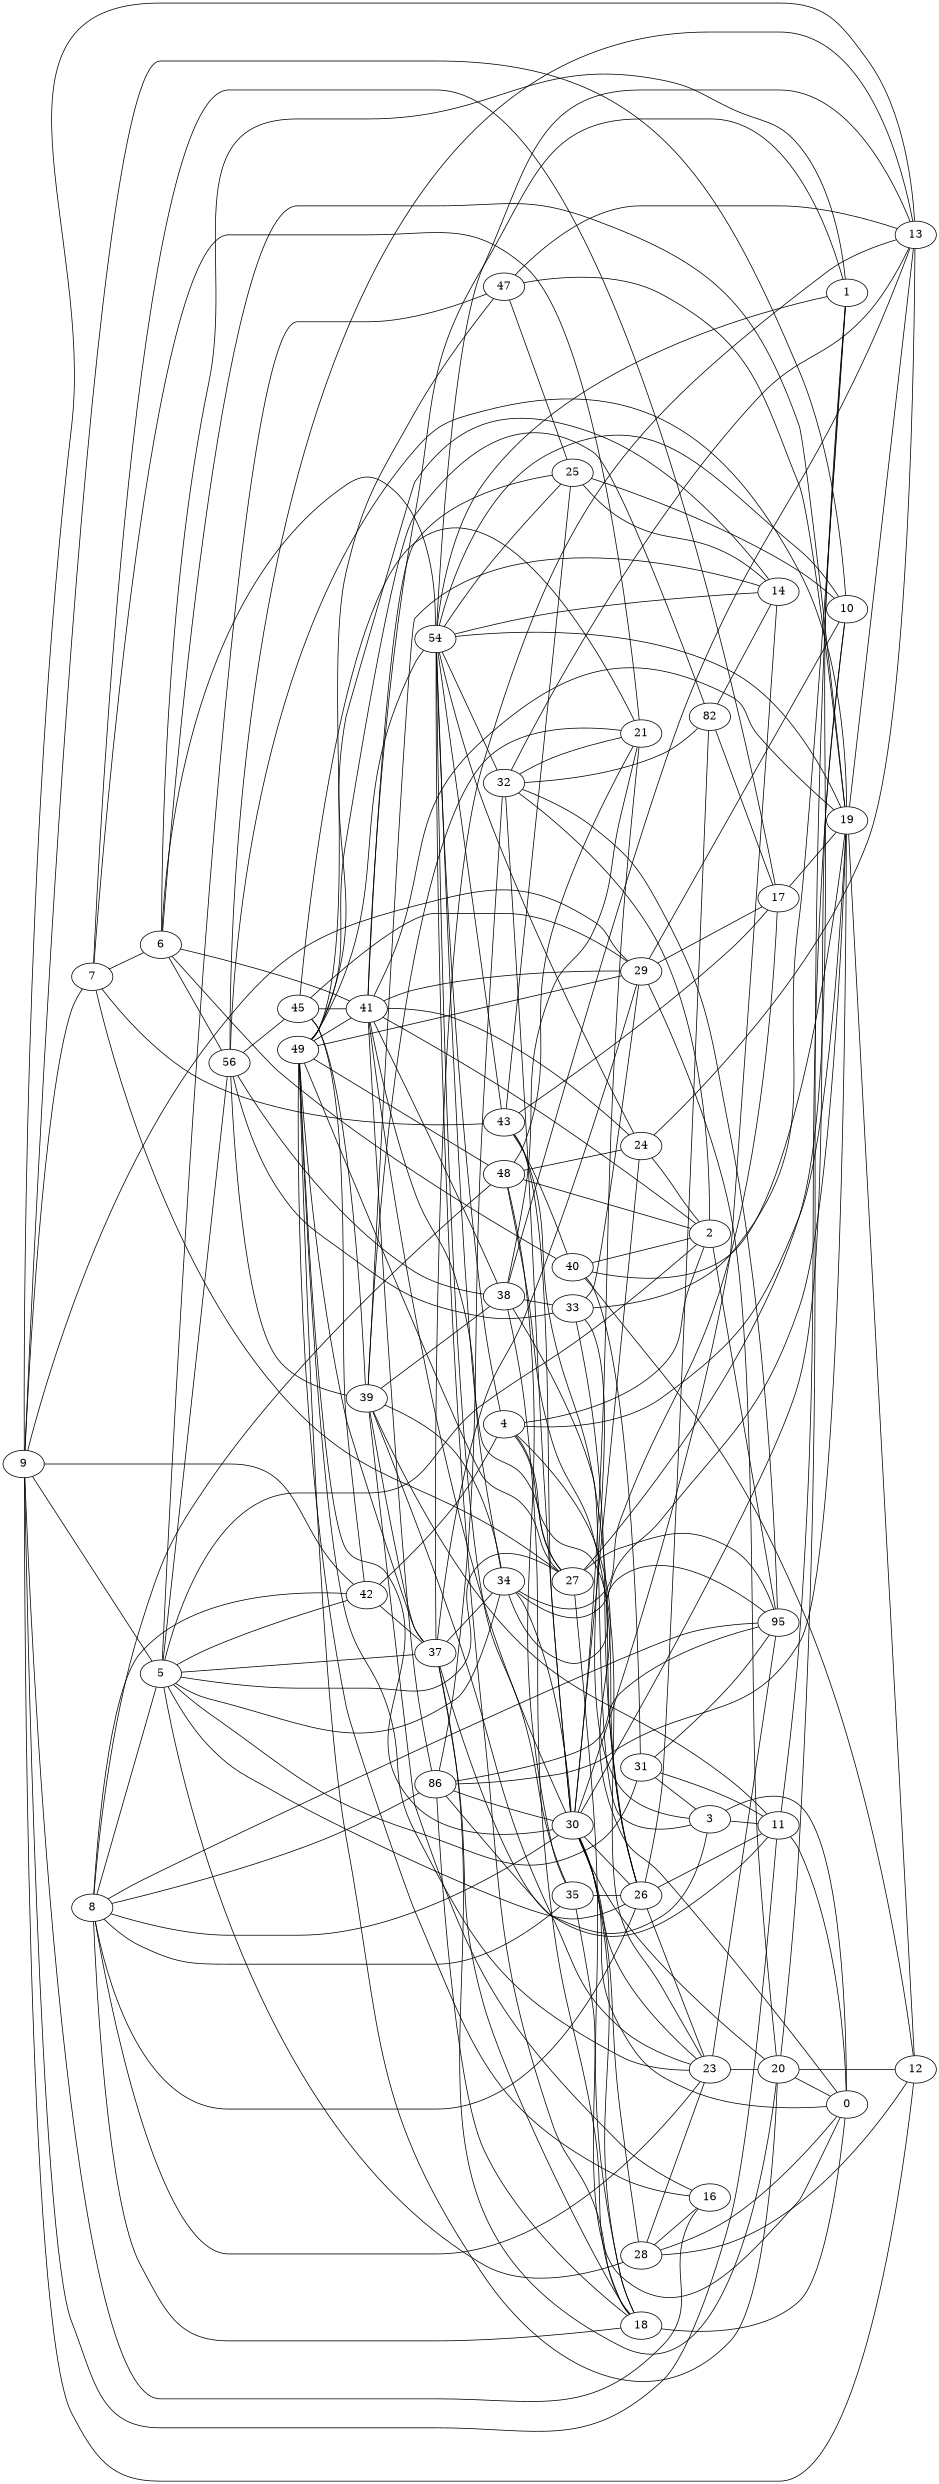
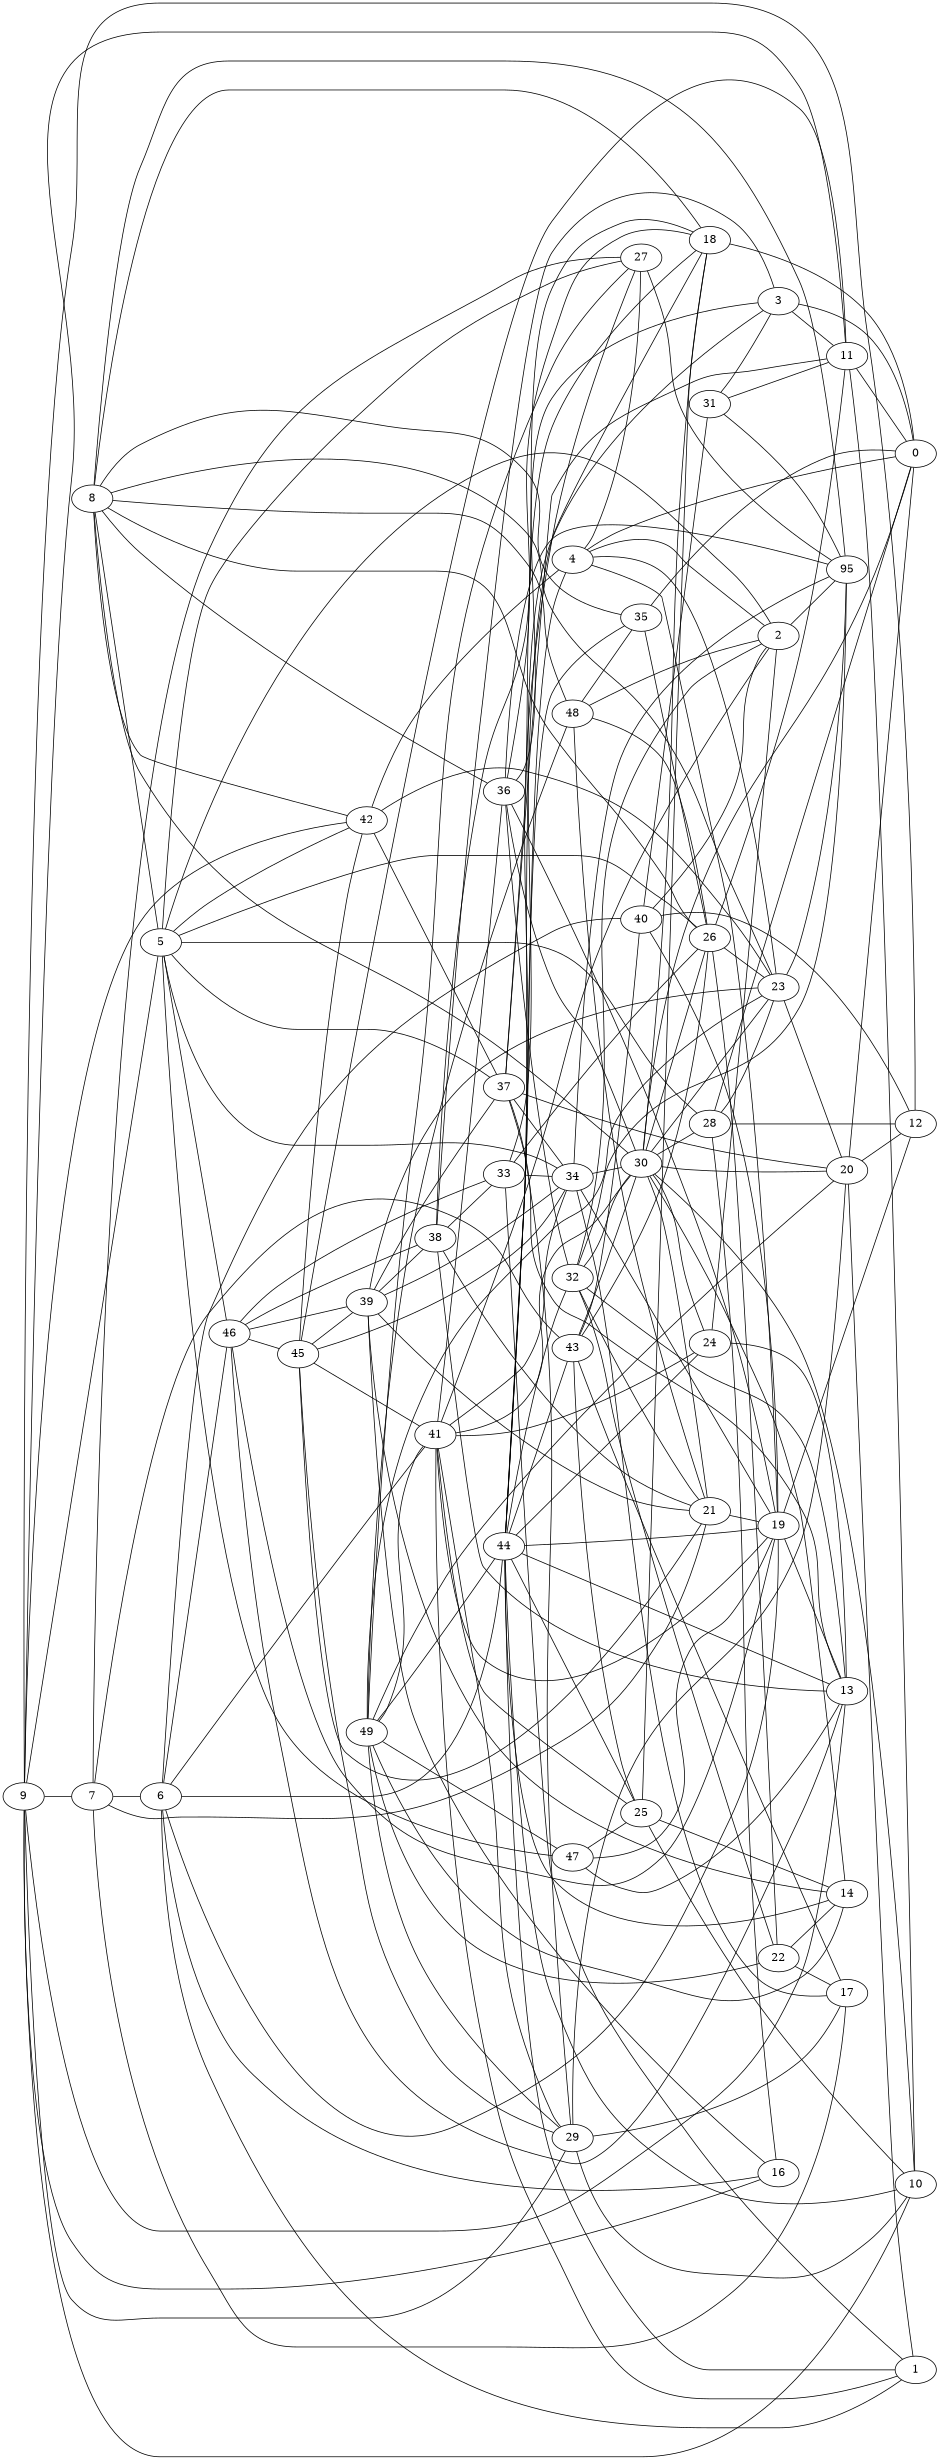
node "54": label "54" -> "44"
node "82": label "82" -> "22"
edge "42" -- "23": added
edge "19" -- "17": now "19" -- "21"
edge "1" -- "27": removed
node "56": label "56" -> "46"
edge "29" -- "33": now "34" -- "33"
edge "41" -- "38": removed
edge "24" -- "48": removed
edge "34" -- "45": added
edge "49" -- "37": removed
edge "49" -- "30": removed
edge "39" -- "11": now "45" -- "11"
edge "49" -- "16": now "6" -- "16"
node "86": label "86" -> "36"
edge "5" -- "31": removed
edge "27" -- "18": now "25" -- "18"
